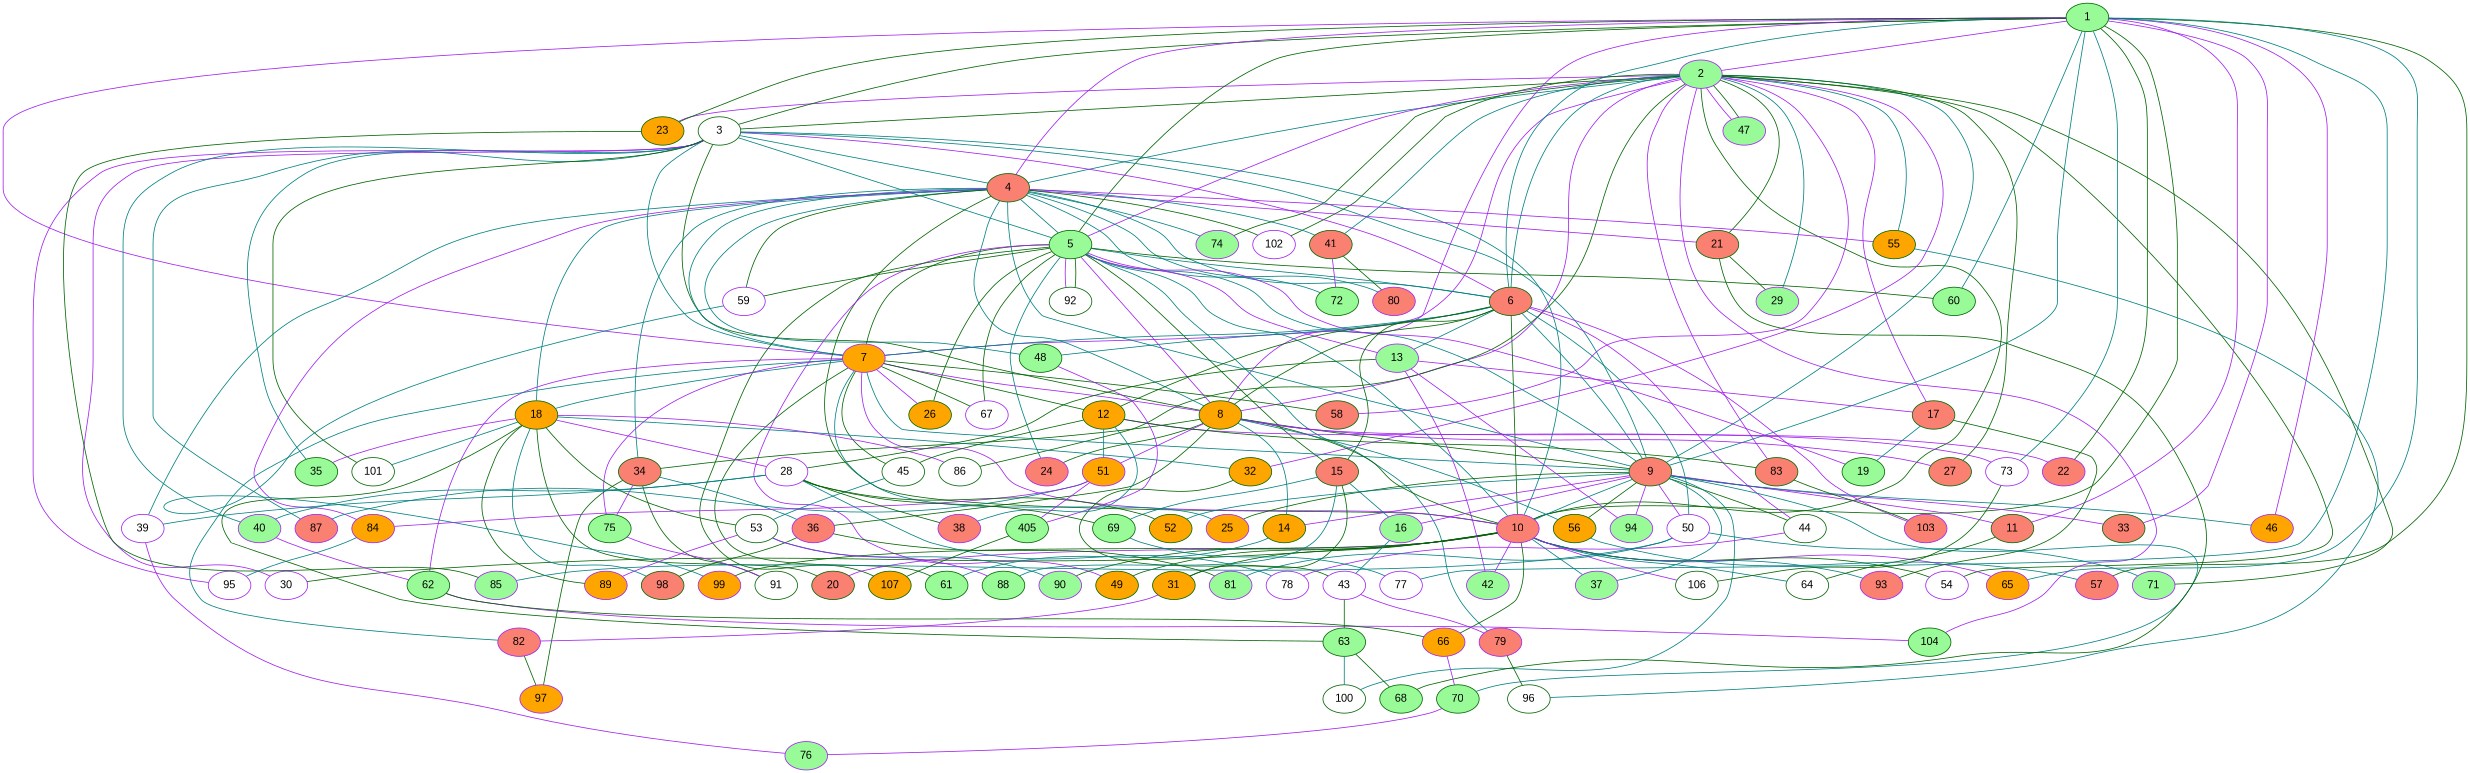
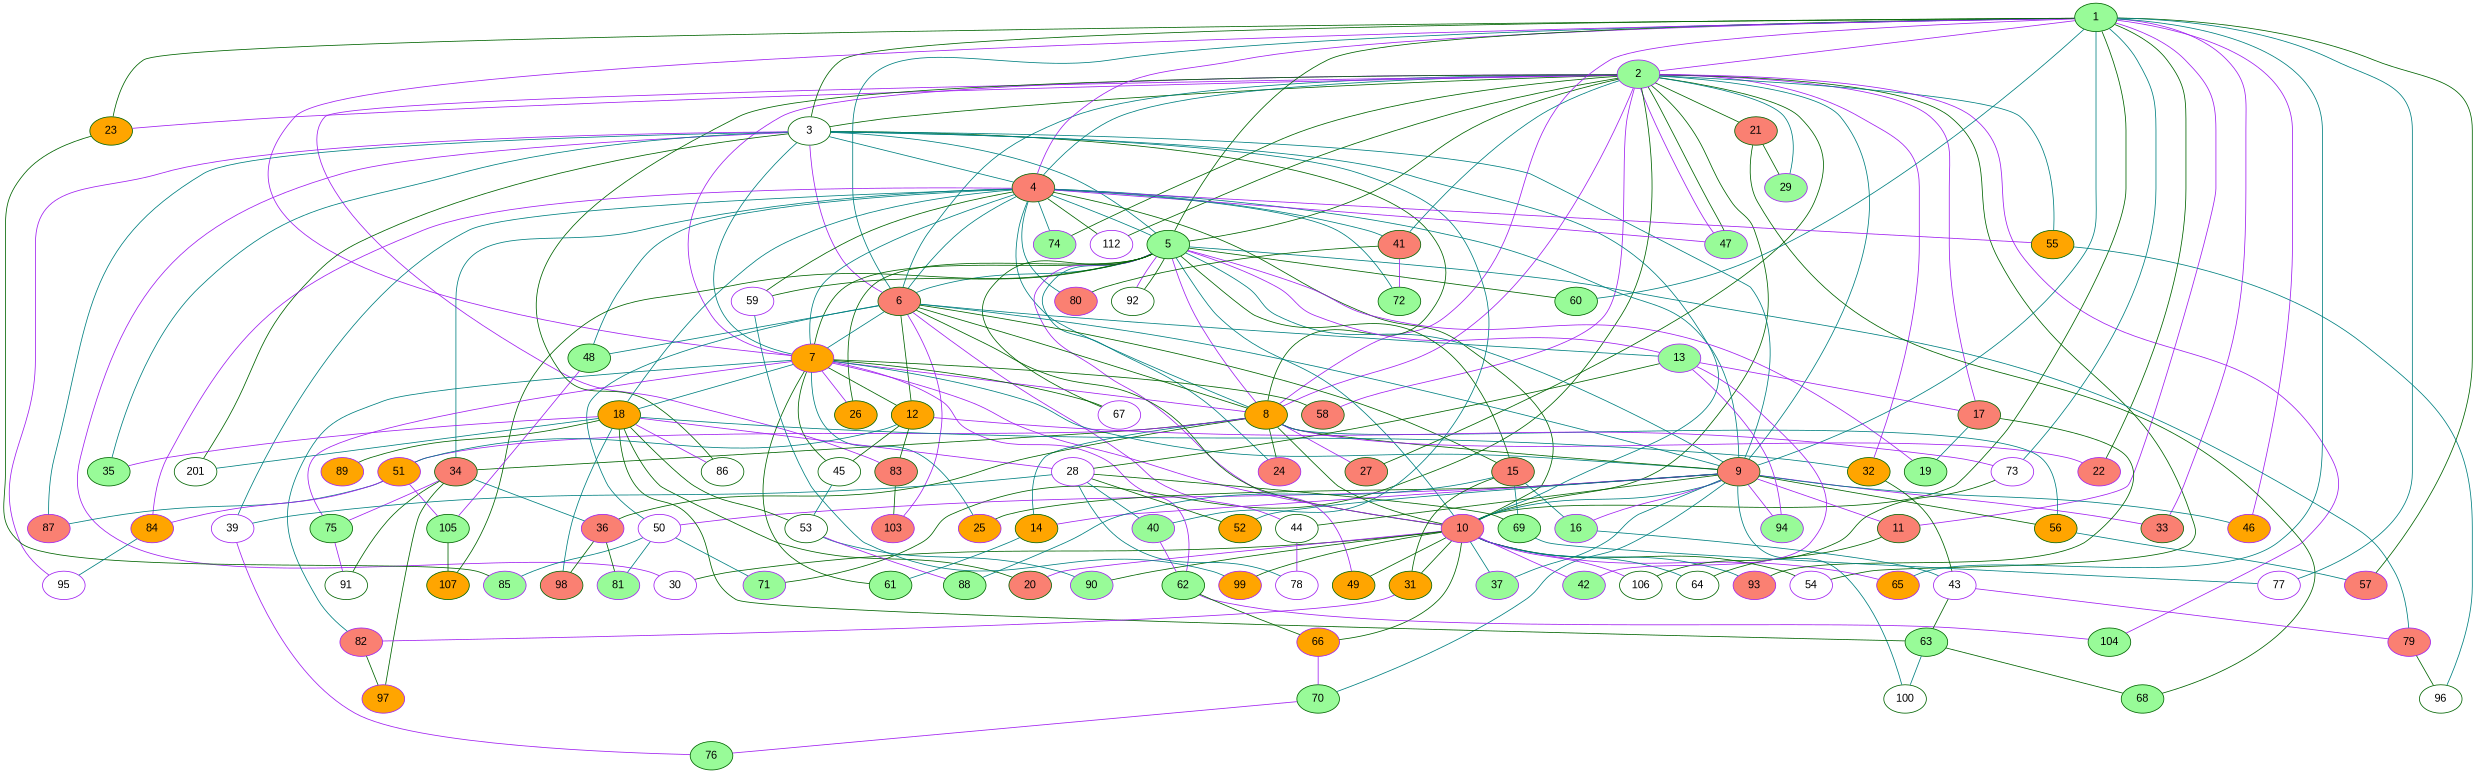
edge "2" -- "5": color purple -> darkgreen
edge "4" -- "21": now "4" -- "47"
node "102": label "102" -> "112"
node "101": label "101" -> "201"
node "38": removed
node "405": label "405" -> "105"
edge "53" -- "89": removed
node "76": color purple -> darkgreen
